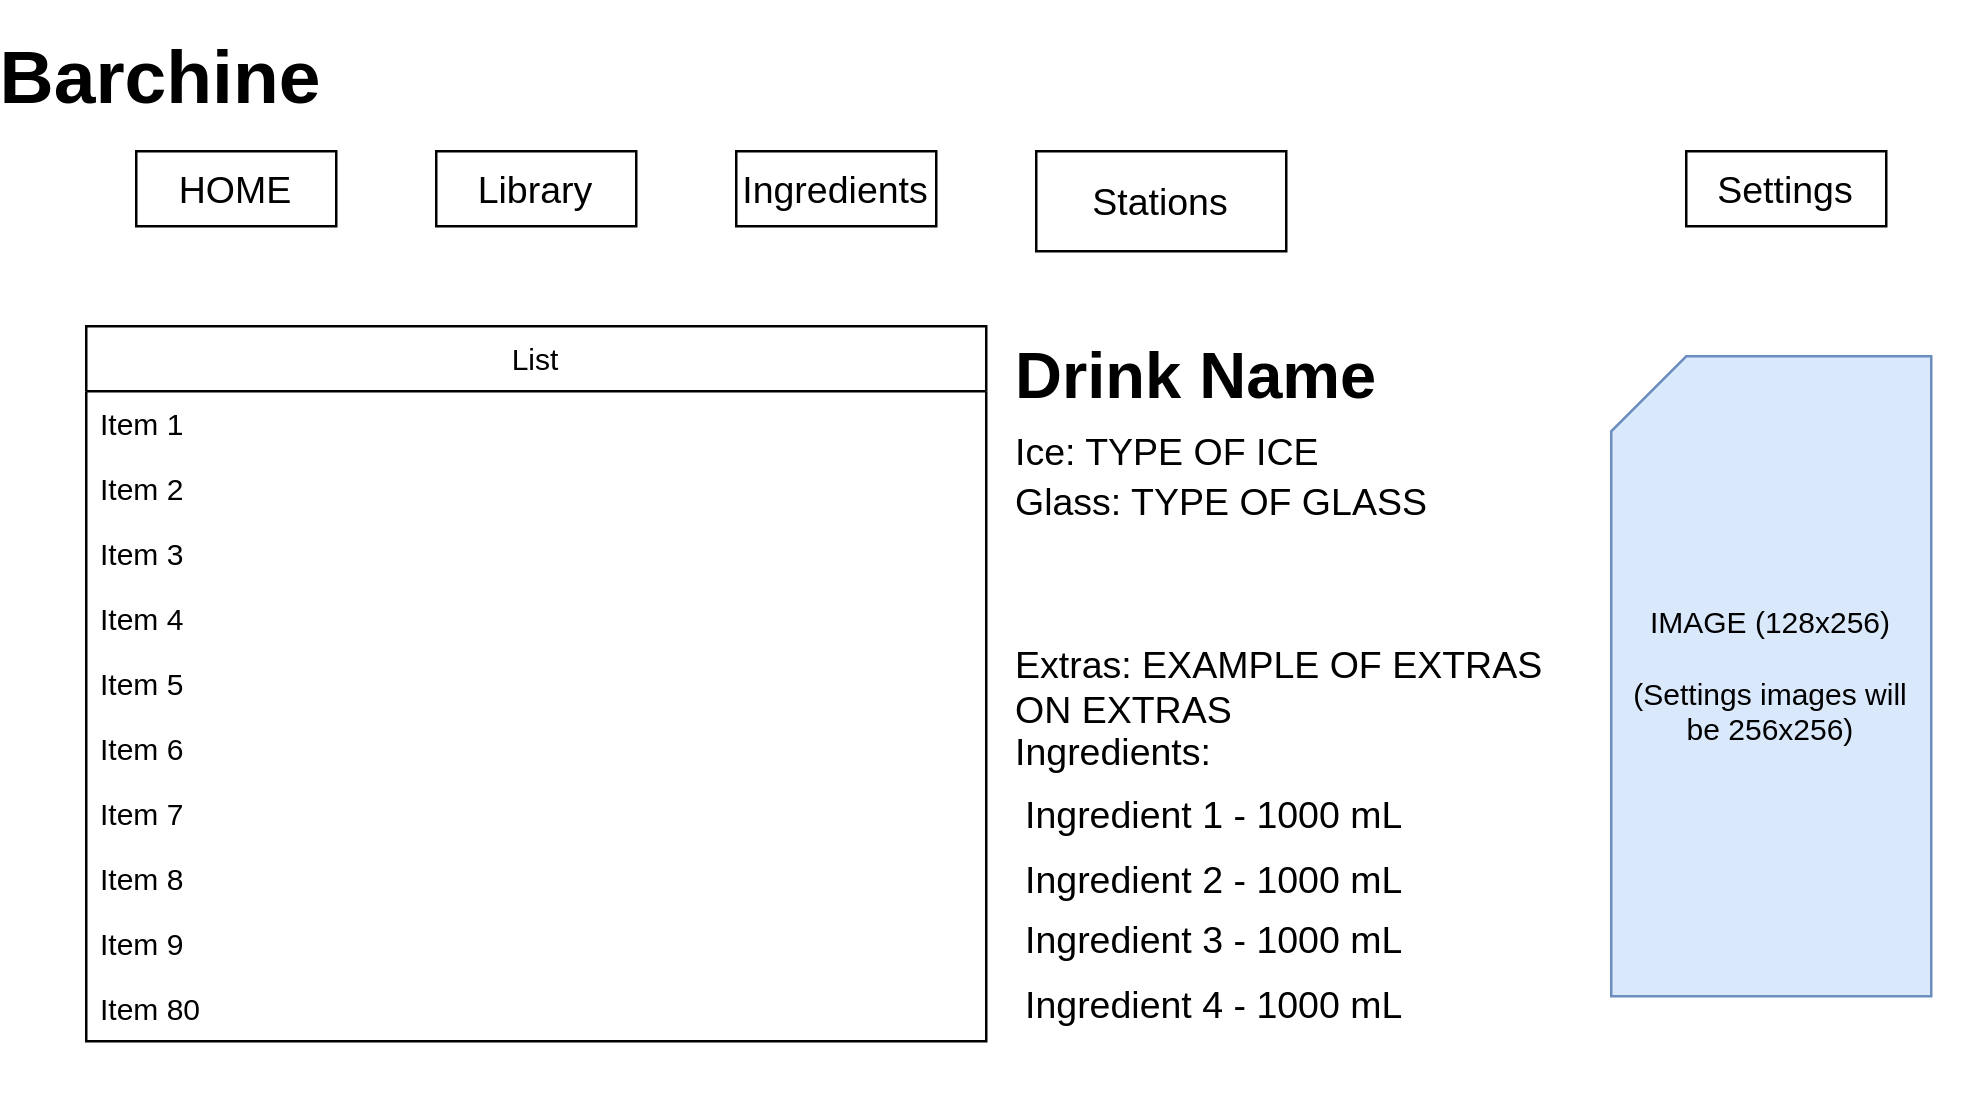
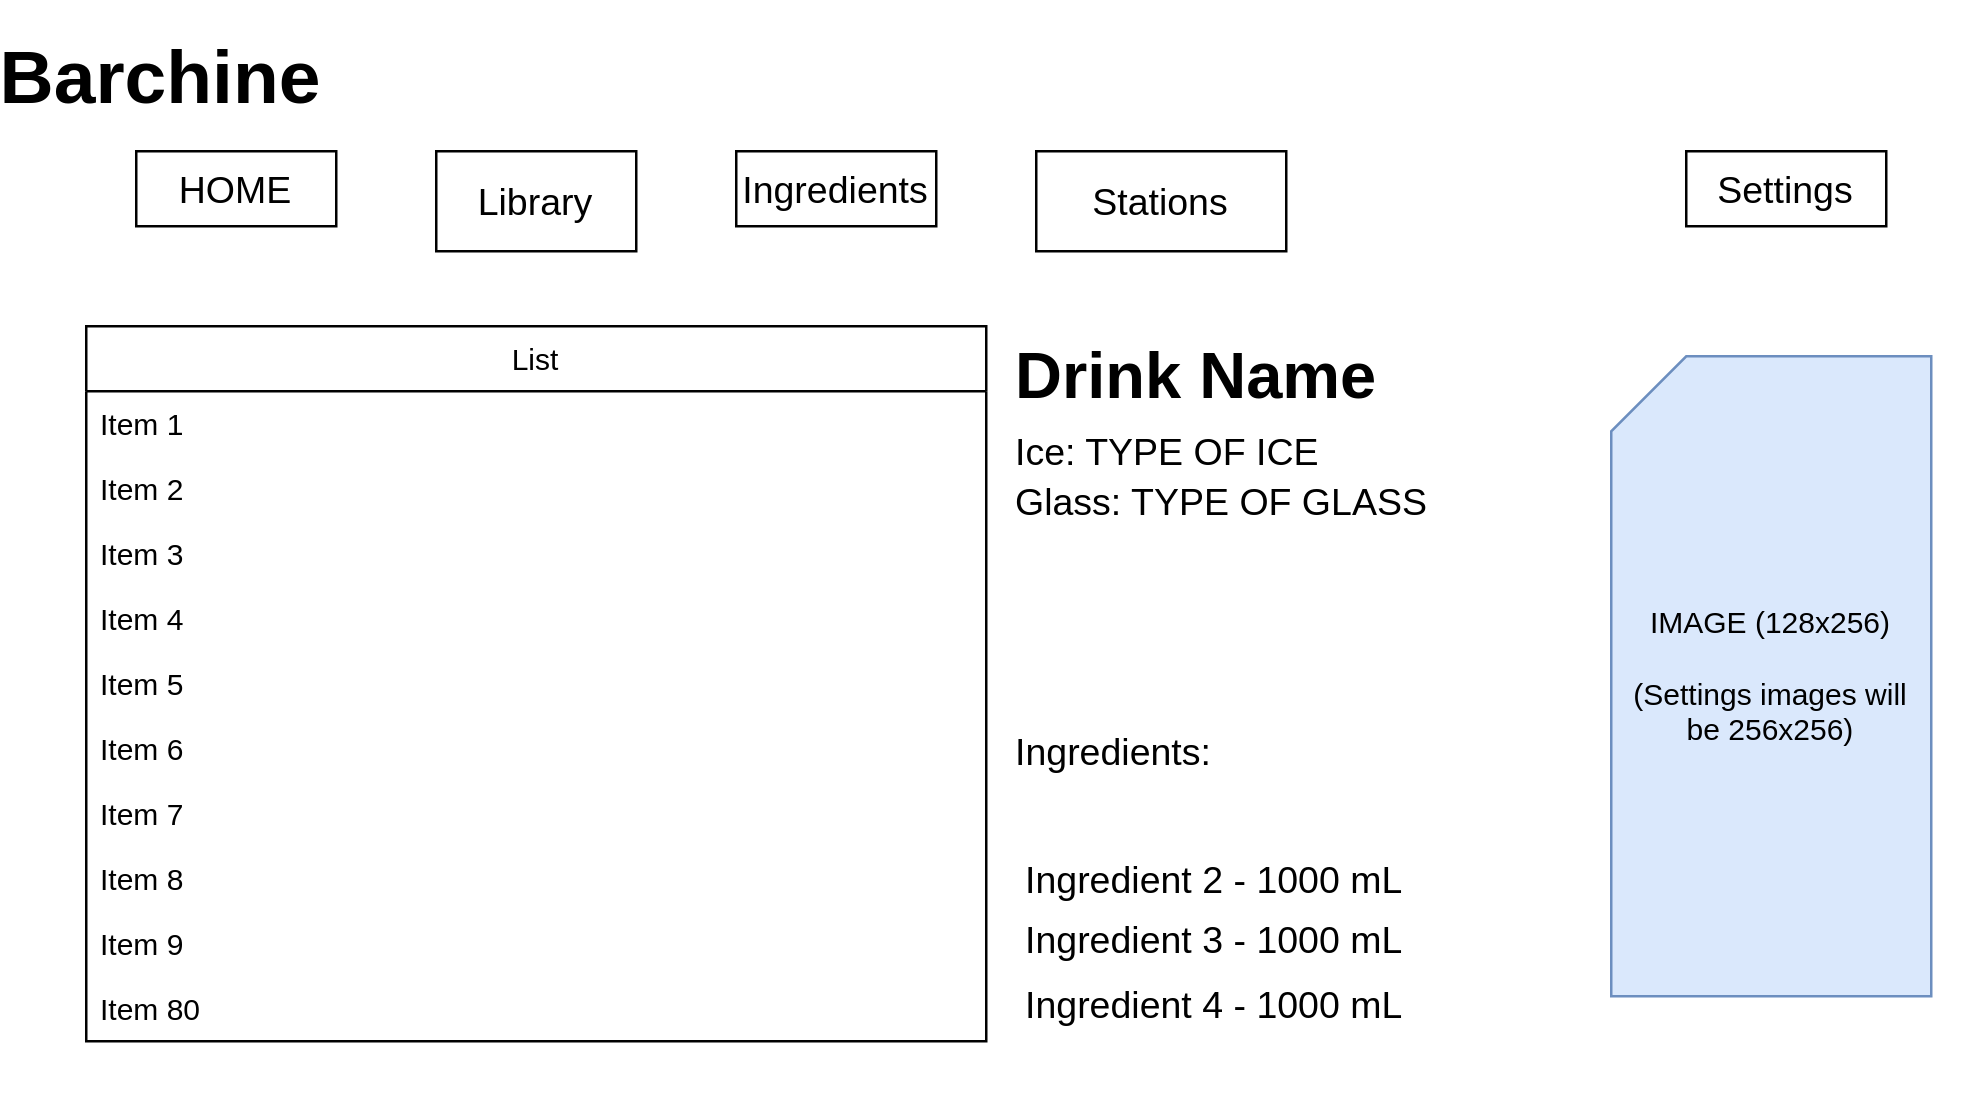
node "Library": size 200x75 -> 200x100
node "Extras: EXAMPLE OF EXTRAS ON EXTRAS": removed
node "Ingredient 1 - 1000 mL": removed
